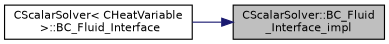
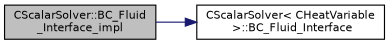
edge "CScalarSolver< CHeatVariable >::BC_Fluid_Interface" -> "CScalarSolver::BC_Fluid _Interface_impl": reversed
